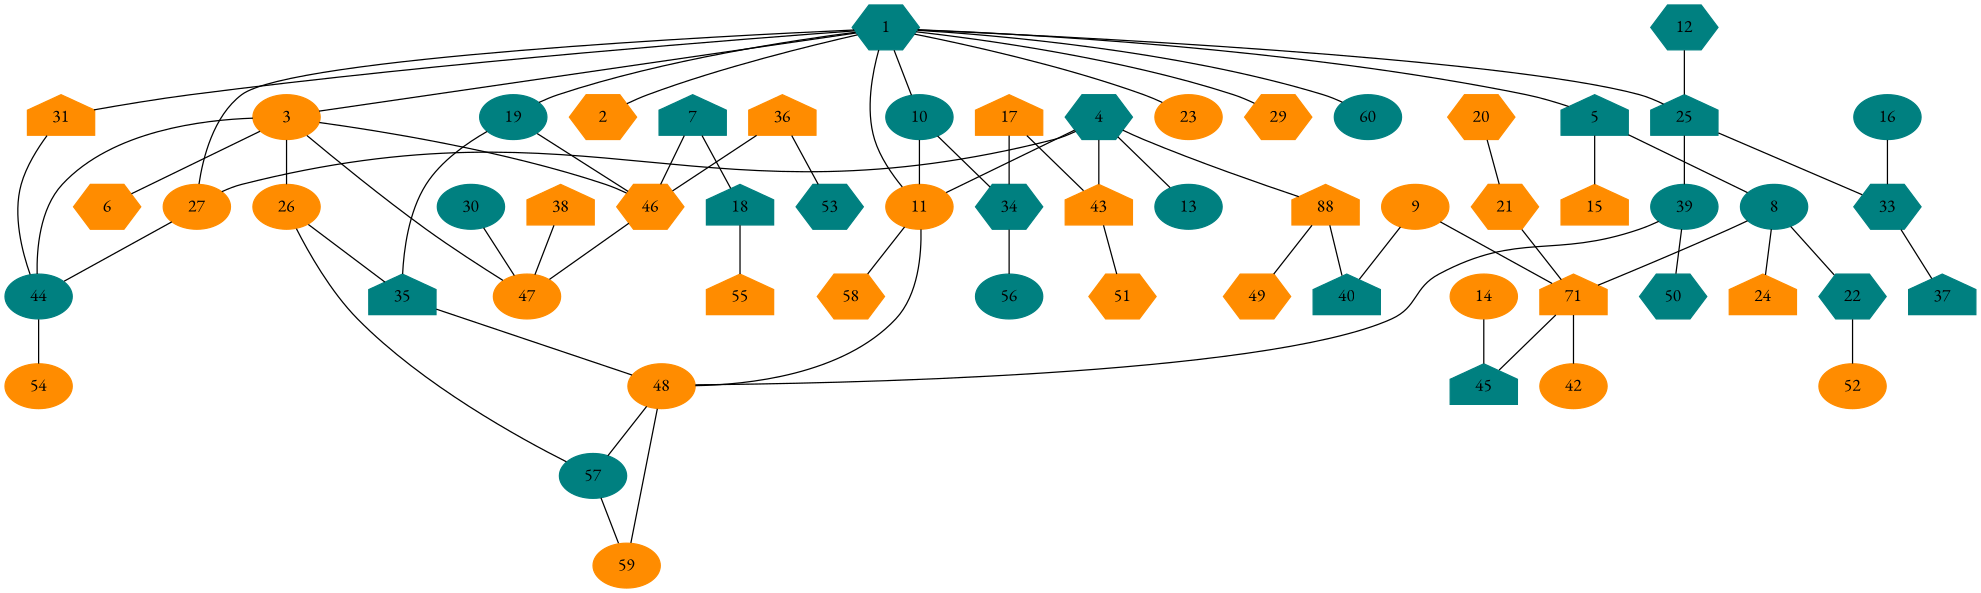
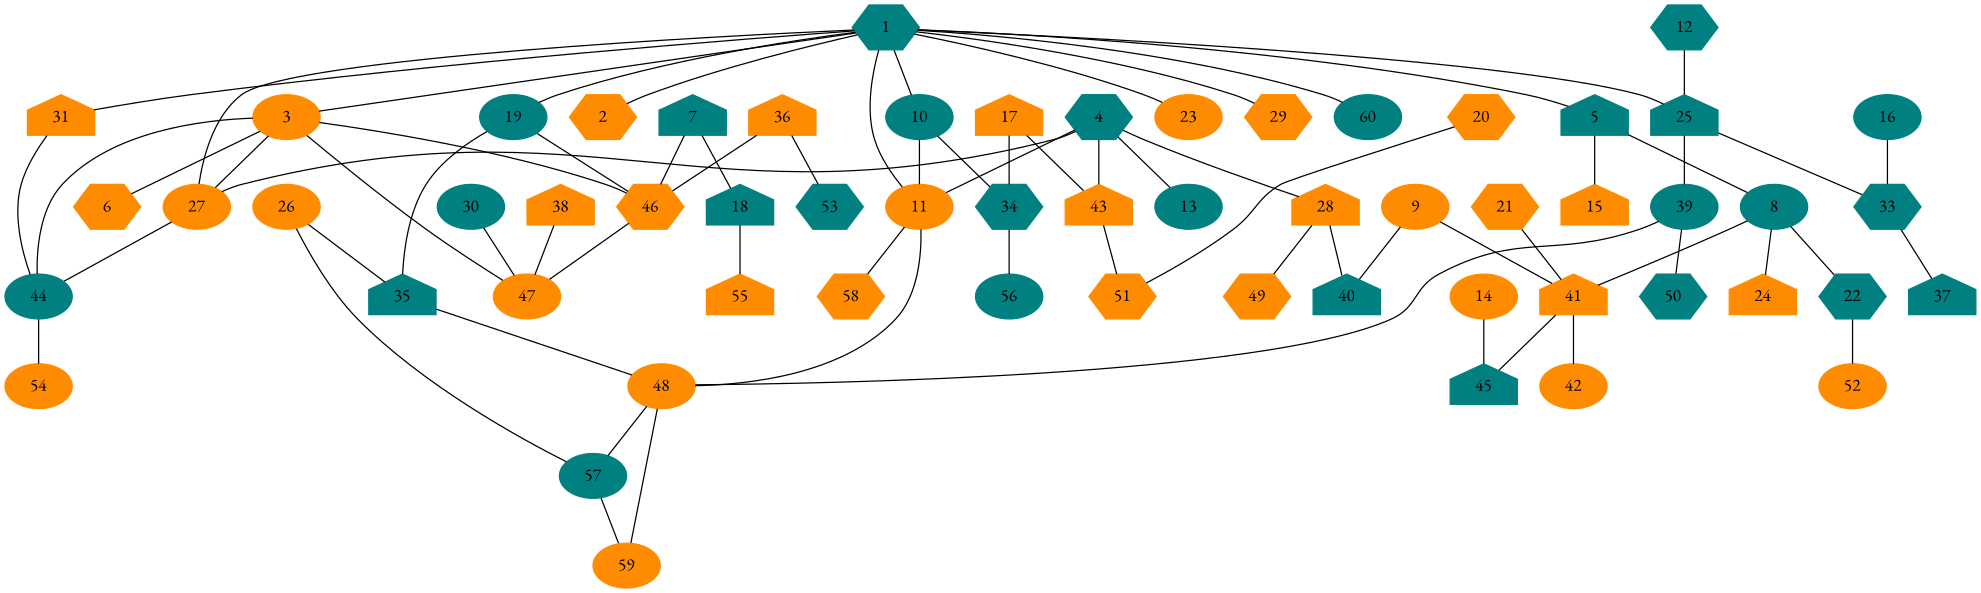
edge "3" -- "26": now "3" -- "27"
edge "20" -- "21": now "20" -- "51"
node "88": label "88" -> "28"
node "71": label "71" -> "41"
